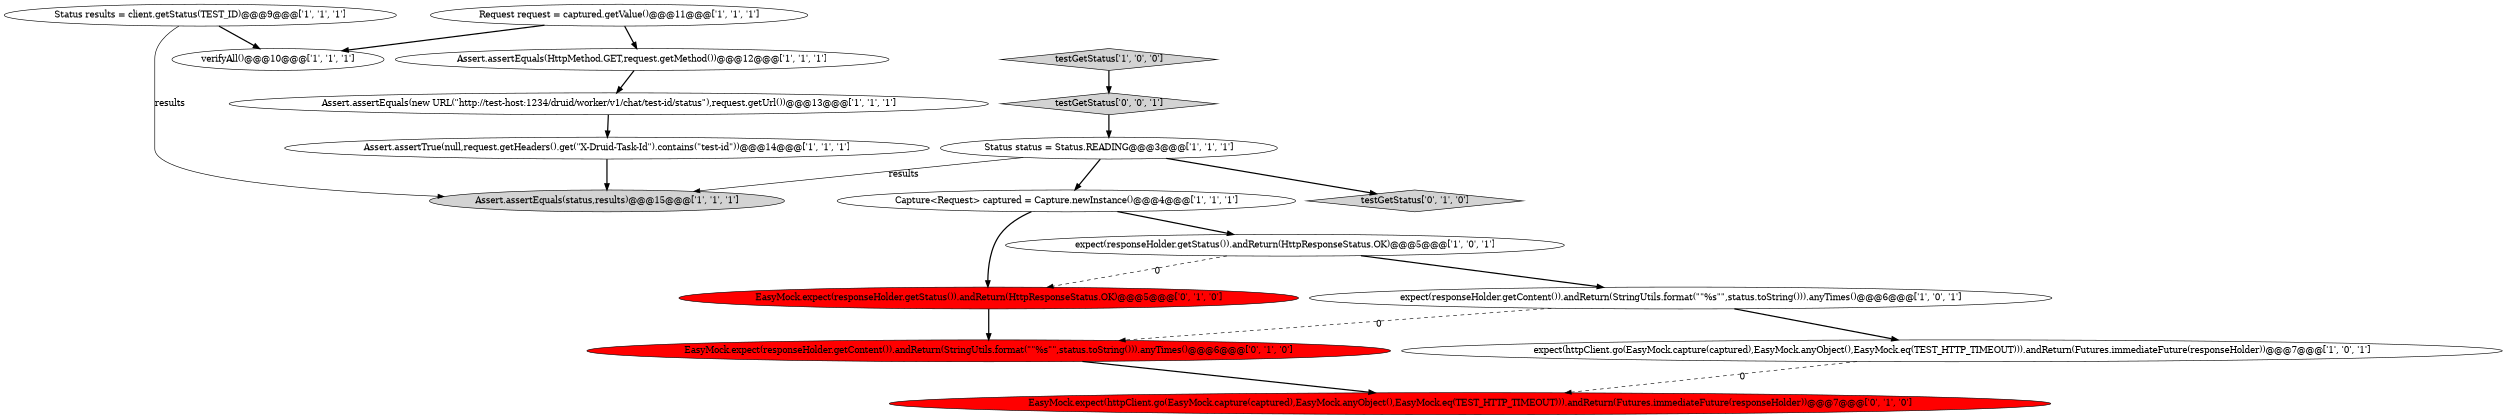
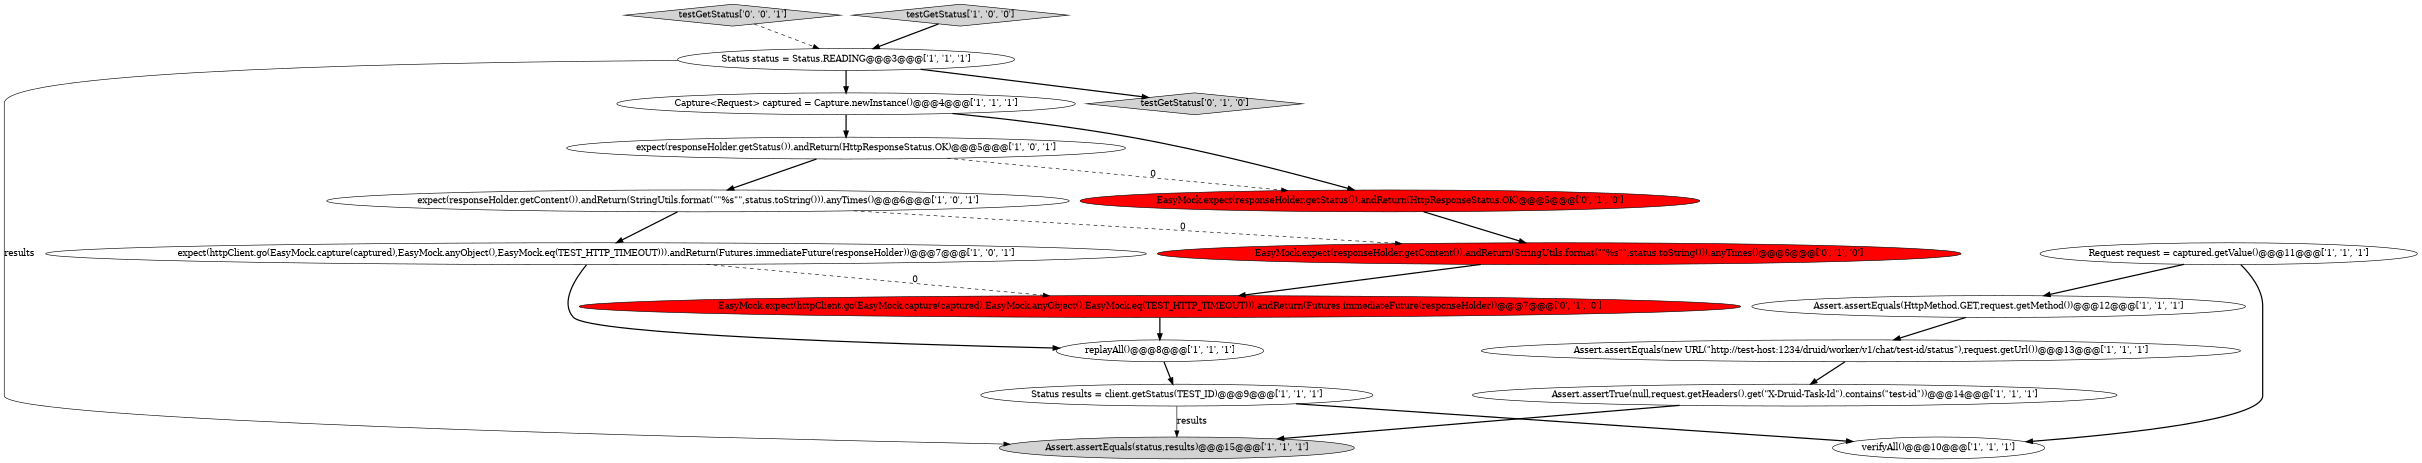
edge "testGetStatus['1', '0', '0']" -> "testGetStatus['0', '0', '1']": now "testGetStatus['1', '0', '0']" -> "Status status = Status.READING@@@3@@@['1', '1', '1']"
edge "testGetStatus['0', '0', '1']" -> "Status status = Status.READING@@@3@@@['1', '1', '1']": style bold -> dashed
node "replayAll()@@@8@@@['1', '1', '1']": added
